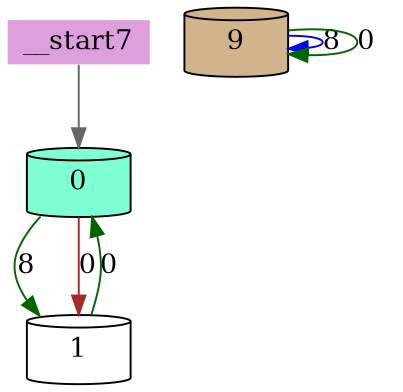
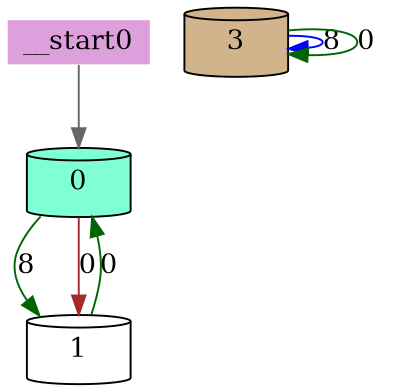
node "__start7": label "__start7" -> "__start0"
node "9": label "9" -> "3"
